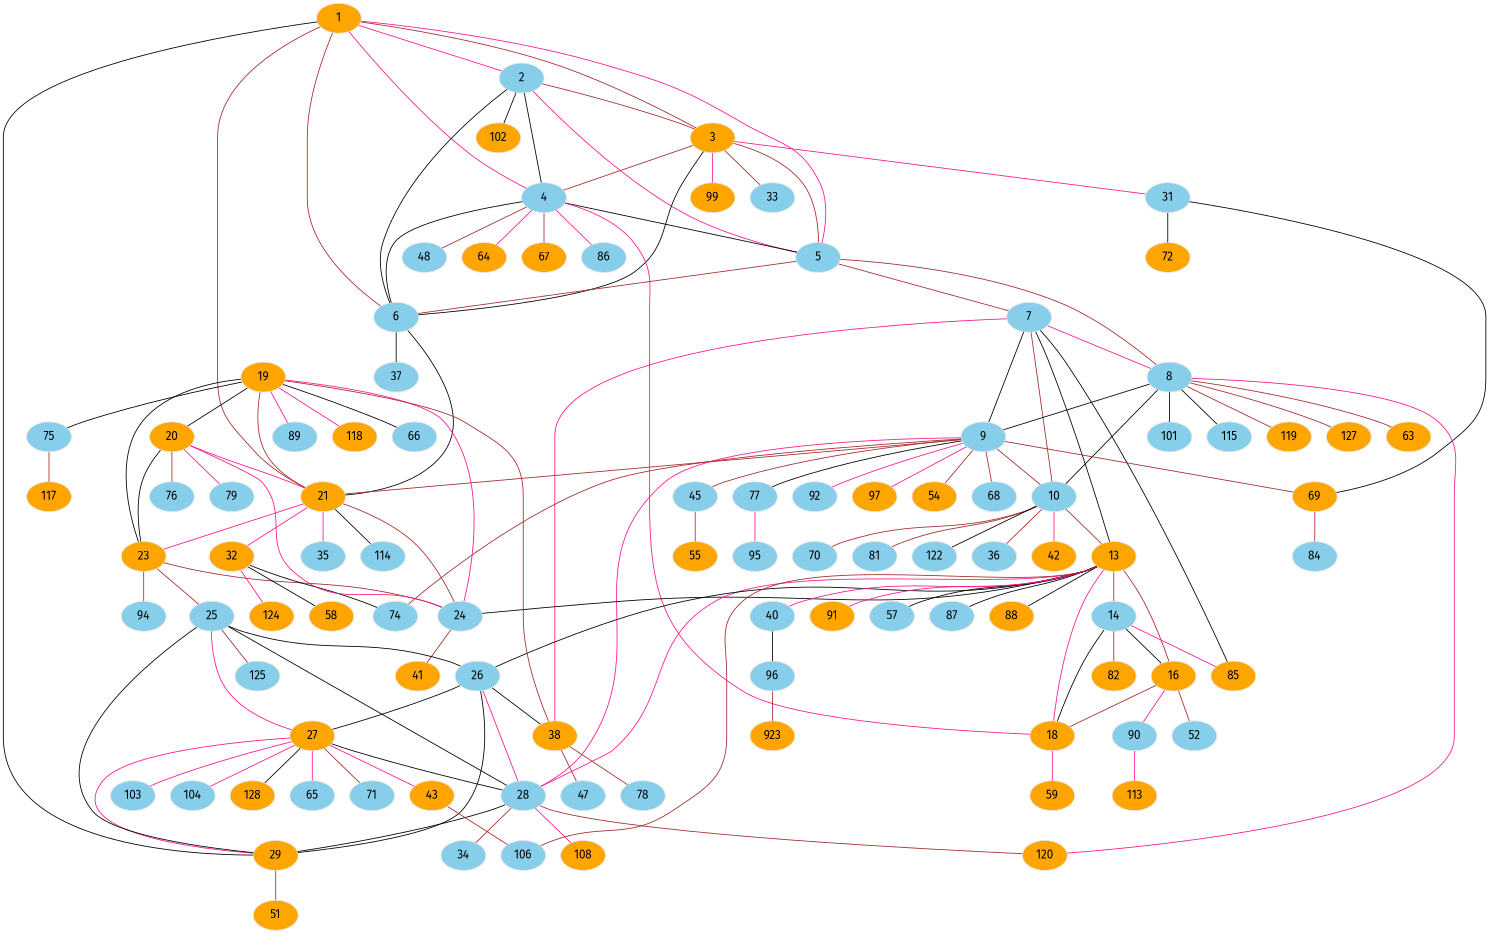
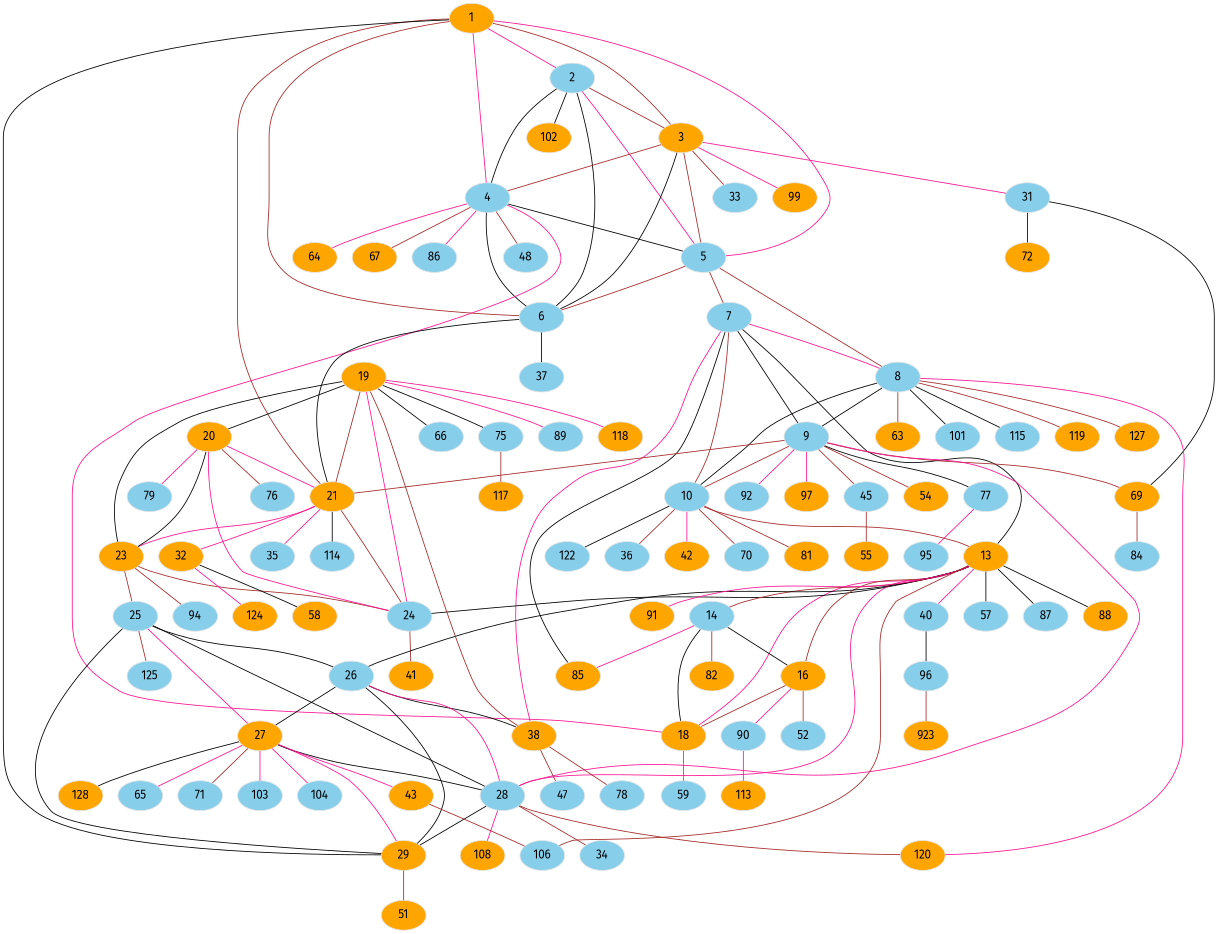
node "68": removed
node "81": fillcolor skyblue -> orange
node "74": removed
node "59": fillcolor orange -> skyblue
